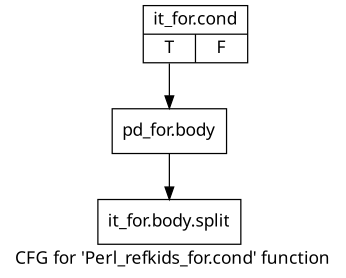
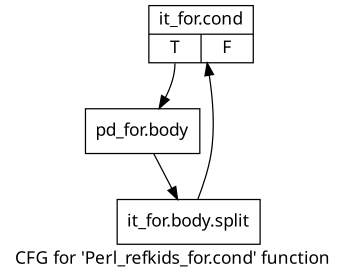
edge "it_for.body.split" -> "it_for.cond": added
